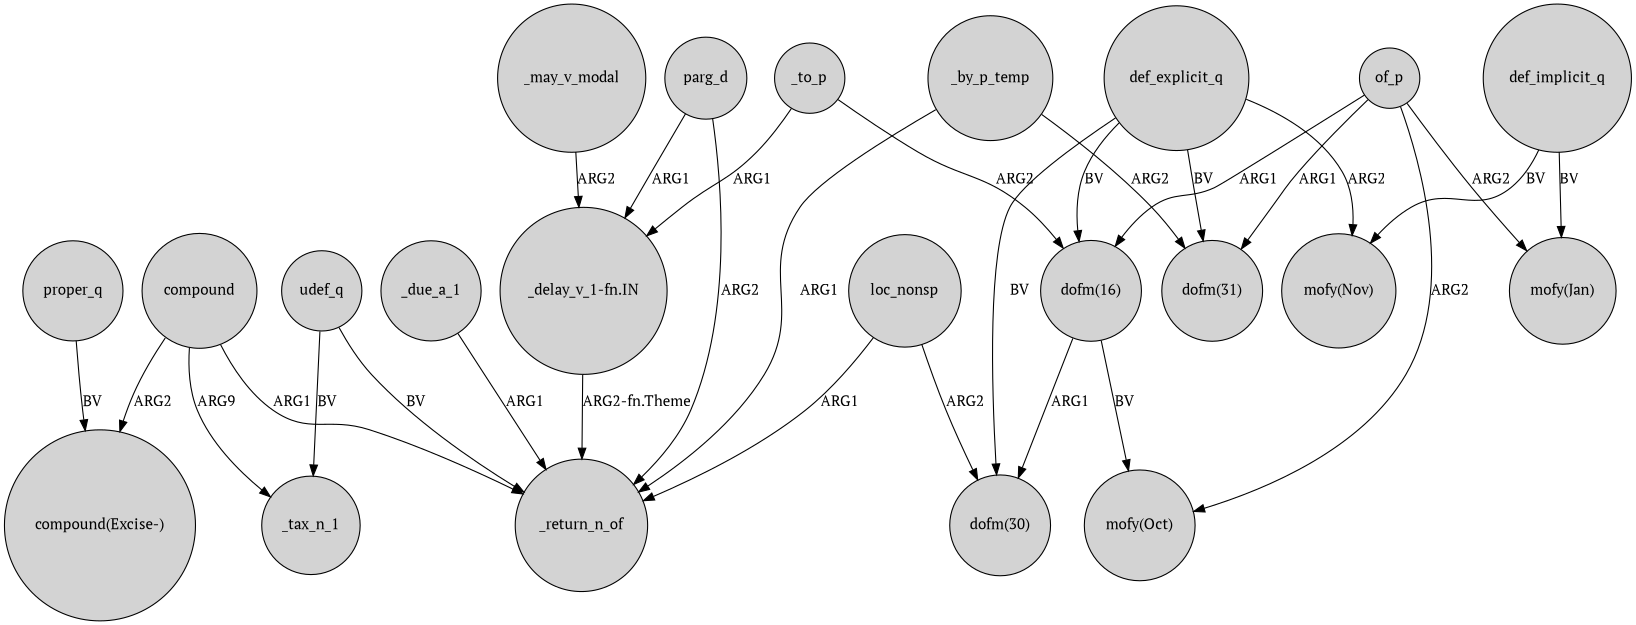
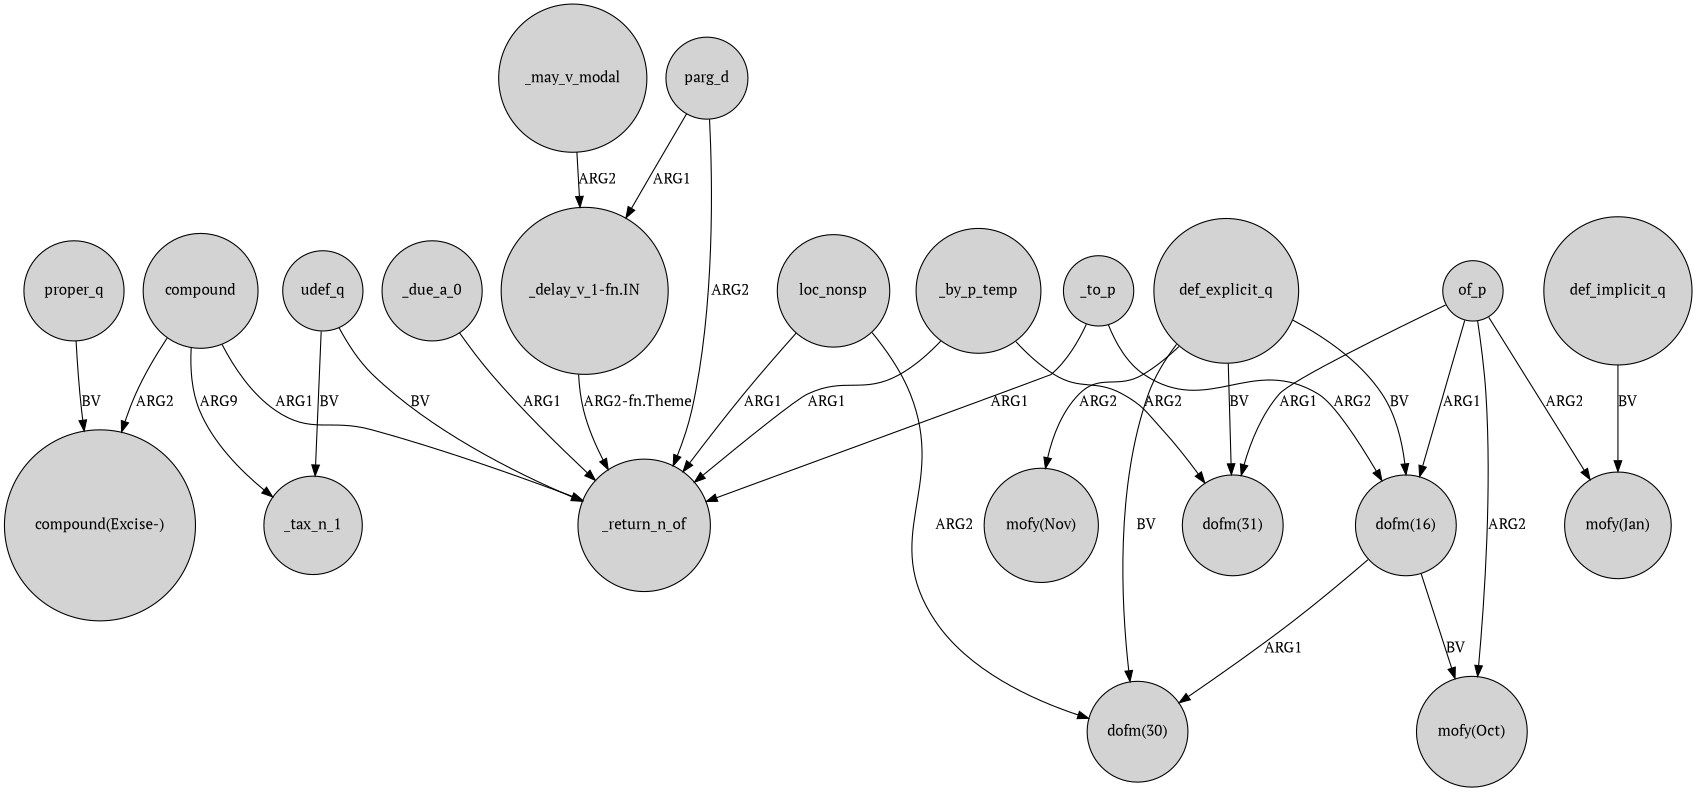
edge "_to_p" -> "_delay_v_1-fn.IN": now "_to_p" -> "_return_n_of"
edge "def_implicit_q" -> "mofy(Nov)": removed, label "BV"
node "_due_a_1": label "_due_a_1" -> "_due_a_0"
